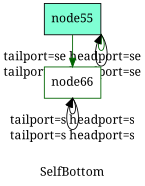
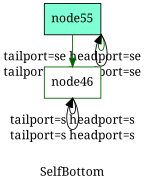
node "node66": label "node66" -> "node46"
